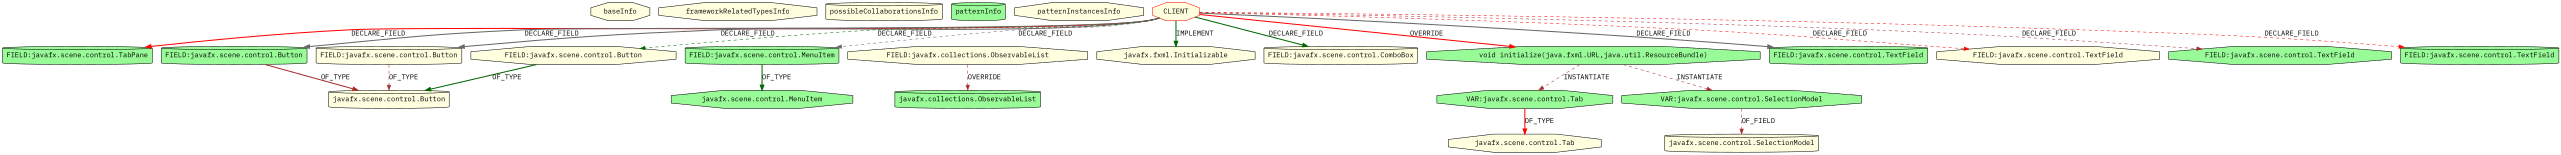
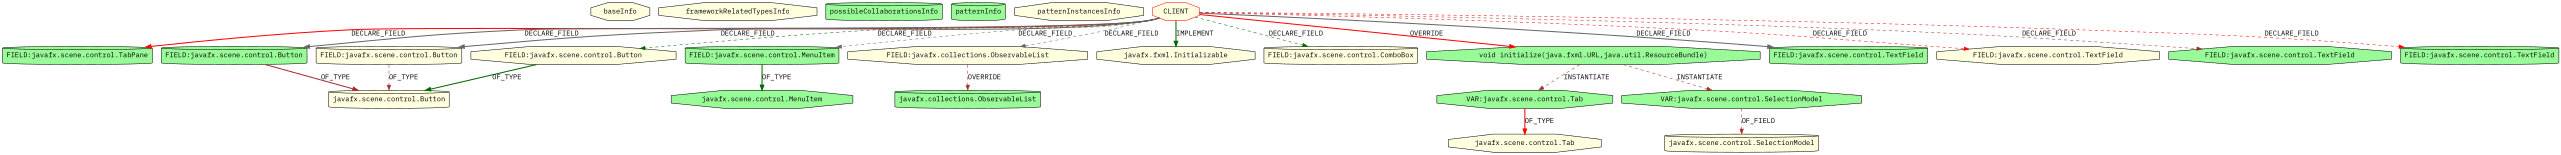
node "possibleCollaborationsInfo": fillcolor lightyellow -> palegreen
edge "CLIENT" -> "FIELD:javafx.scene.control.ComboBox": style bold -> dashed
edge "CLIENT" -> "FIELD:javafx.collections.ObservableList": added, label "DECLARE_FIELD"
